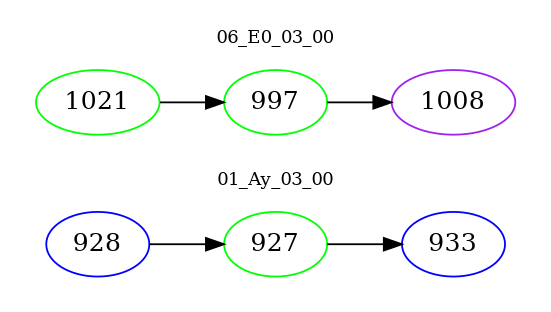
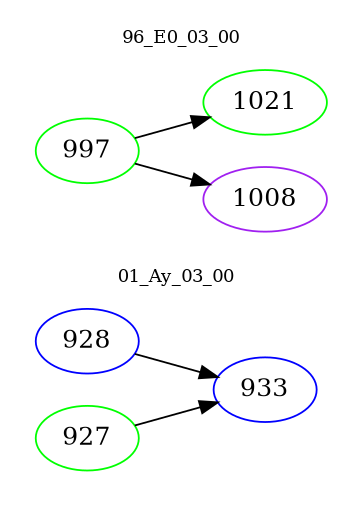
cluster "06_E0_03_00": label "06_E0_03_00" -> "96_E0_03_00"
edge "1021" -> "997": reversed
edge "928" -> "927": now "928" -> "933"
